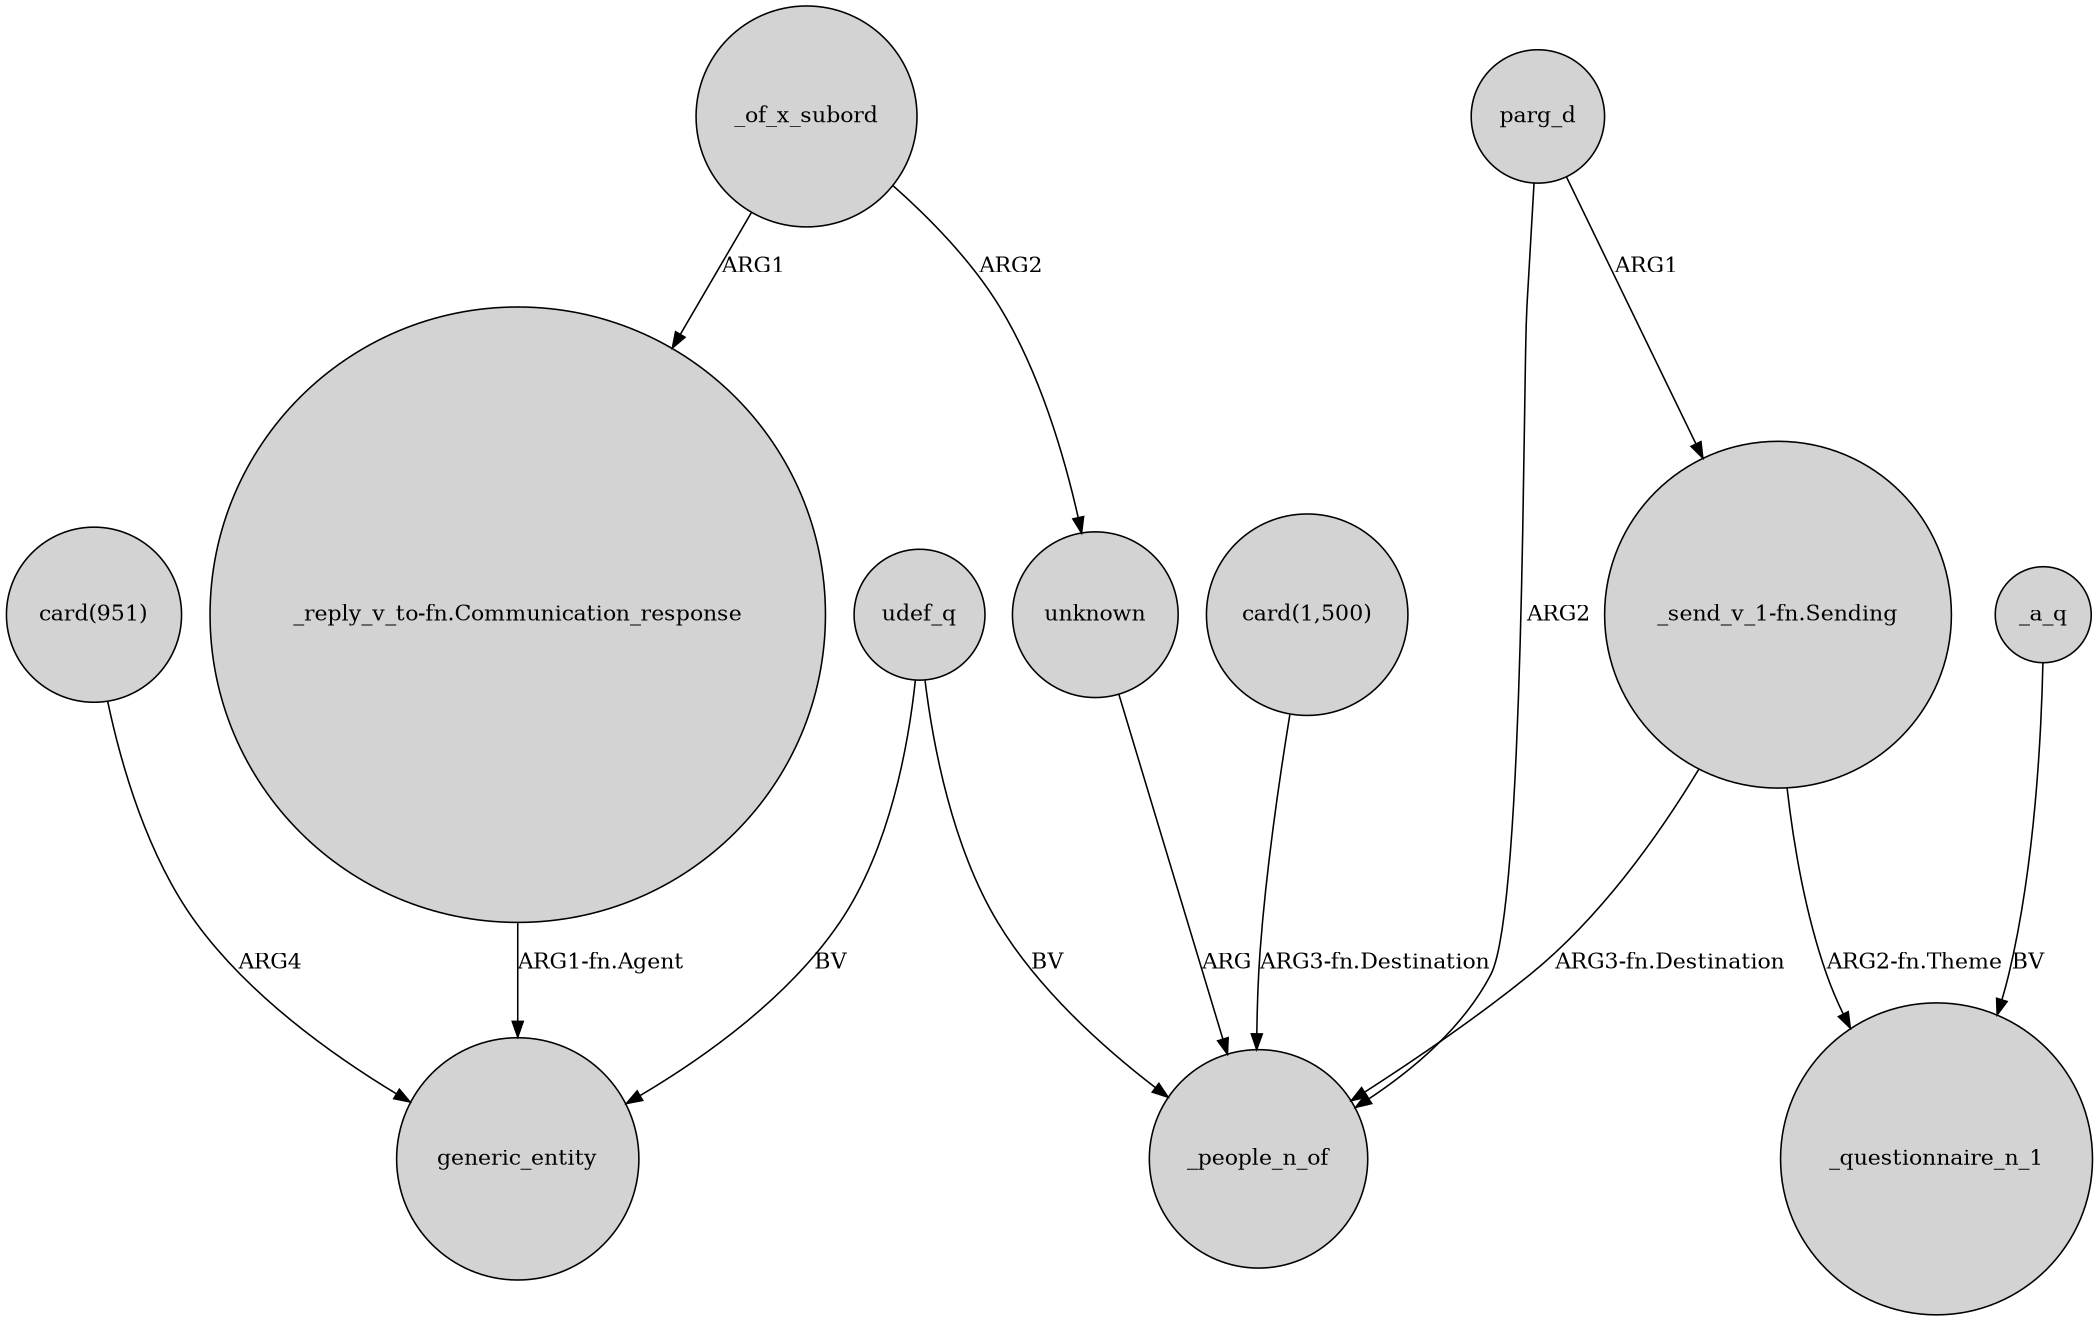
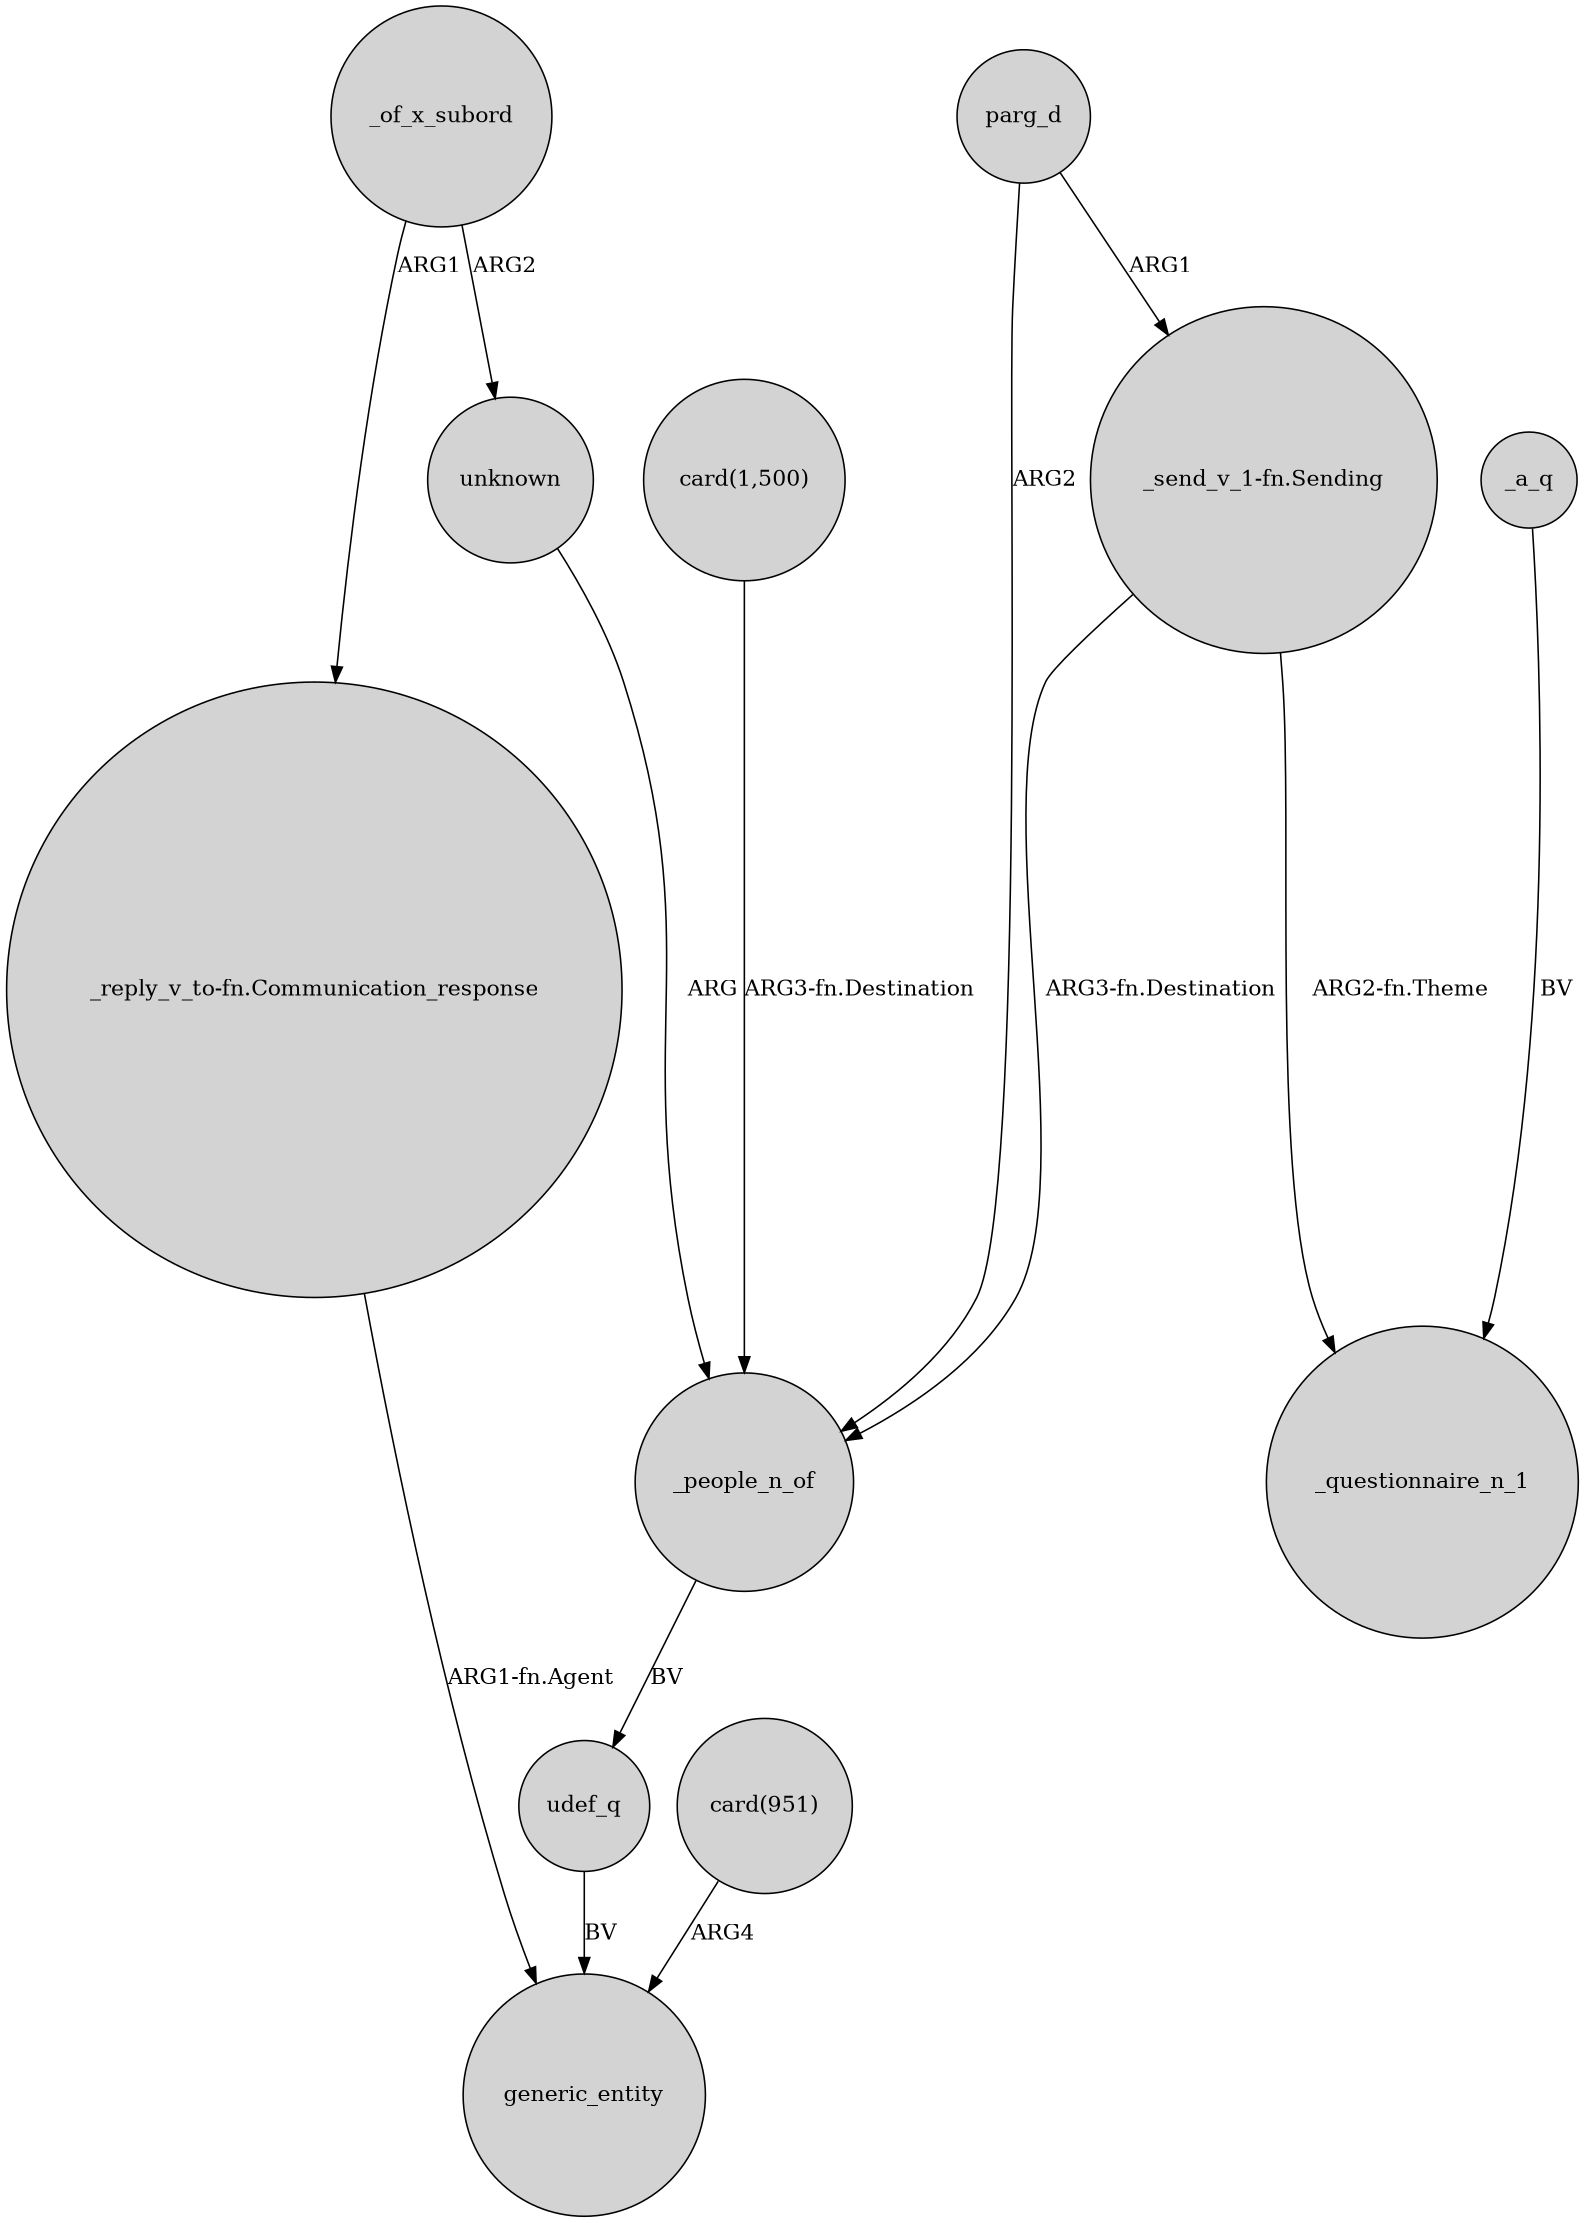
edge "udef_q" -> "_people_n_of": reversed
